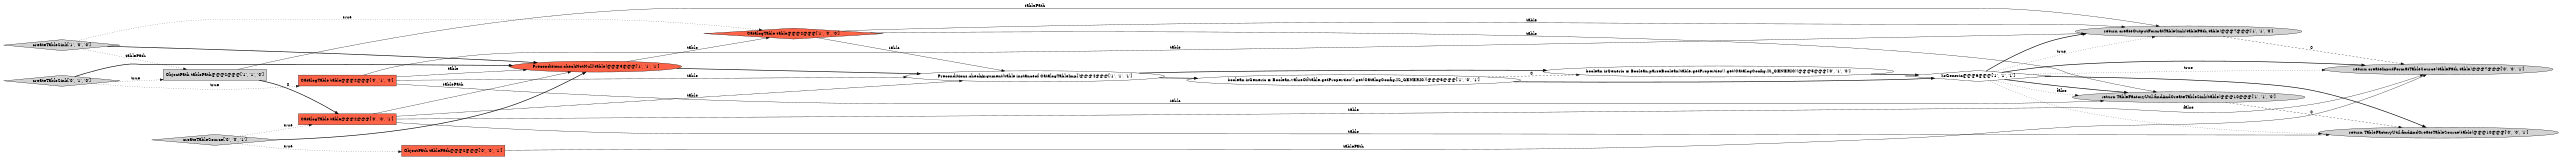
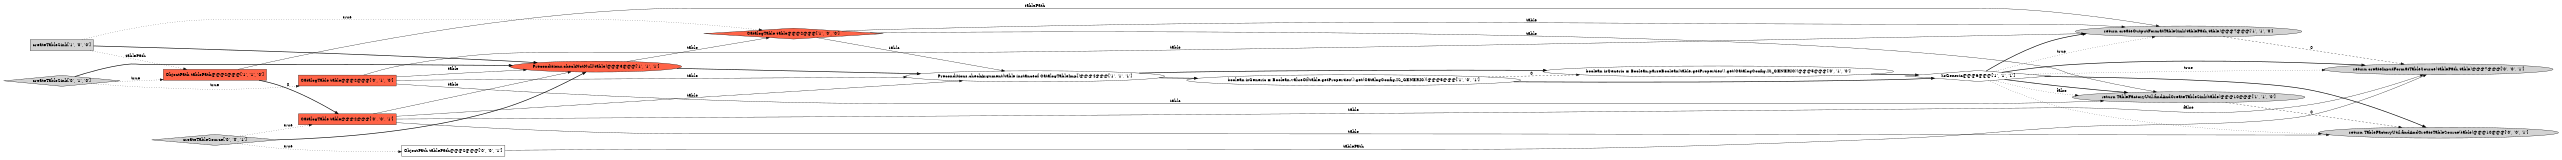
node "createTableSink['1', '0', '0']": shape diamond -> box
node "ObjectPath tablePath@@@2@@@['1', '1', '0']": fillcolor lightgray -> tomato
edge "CatalogTable table@@@2@@@['0', '0', '1']" -> "Preconditions.checkNotNull(table)@@@3@@@['1', '1', '1']": label "tablePath" -> "table"
node "ObjectPath tablePath@@@2@@@['0', '0', '1']": fillcolor tomato -> white
